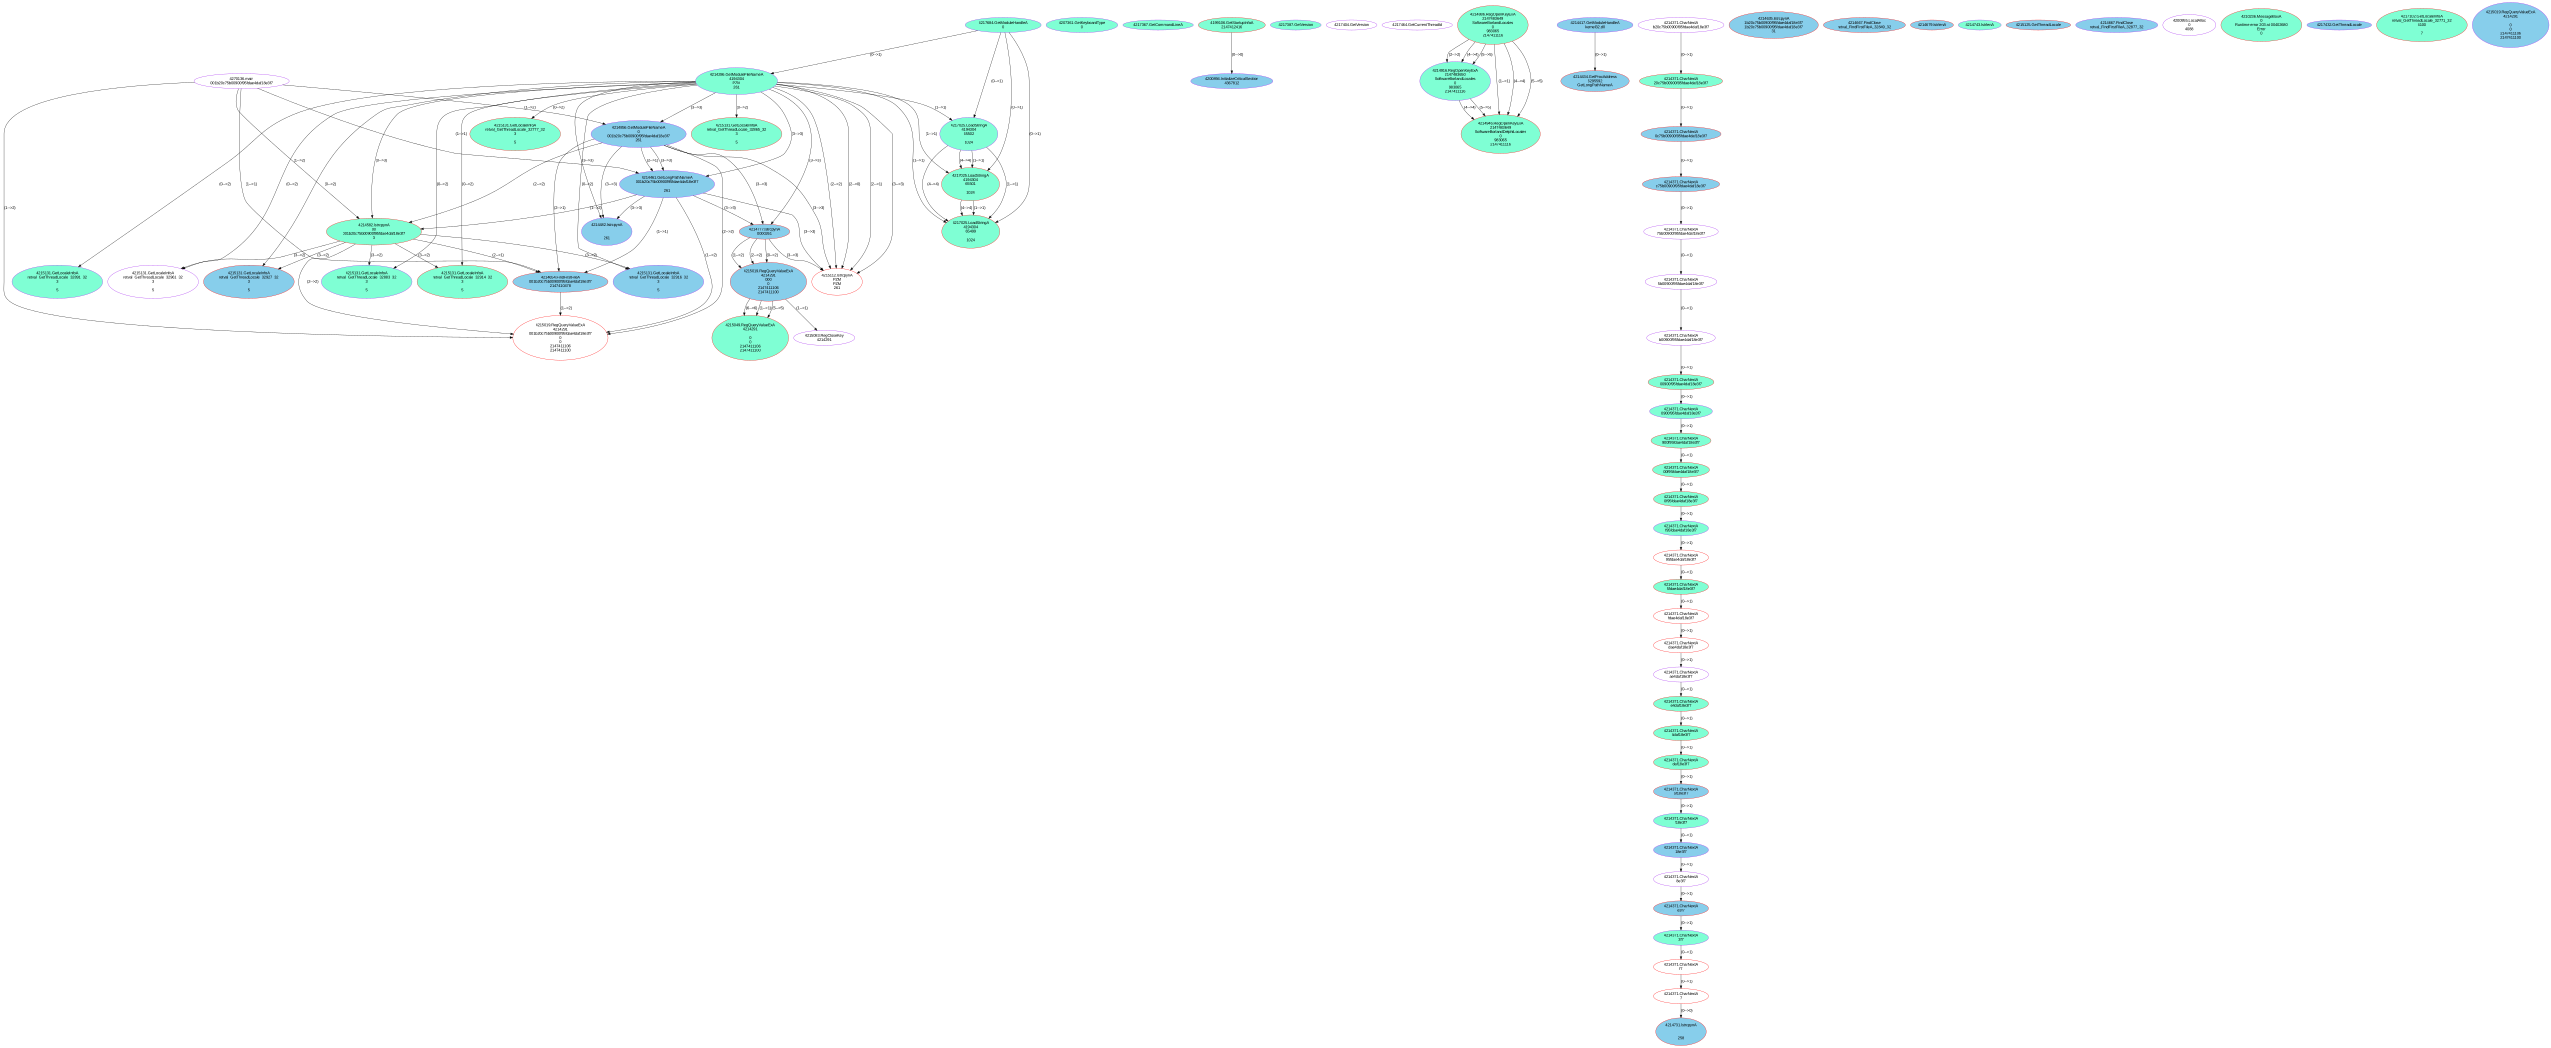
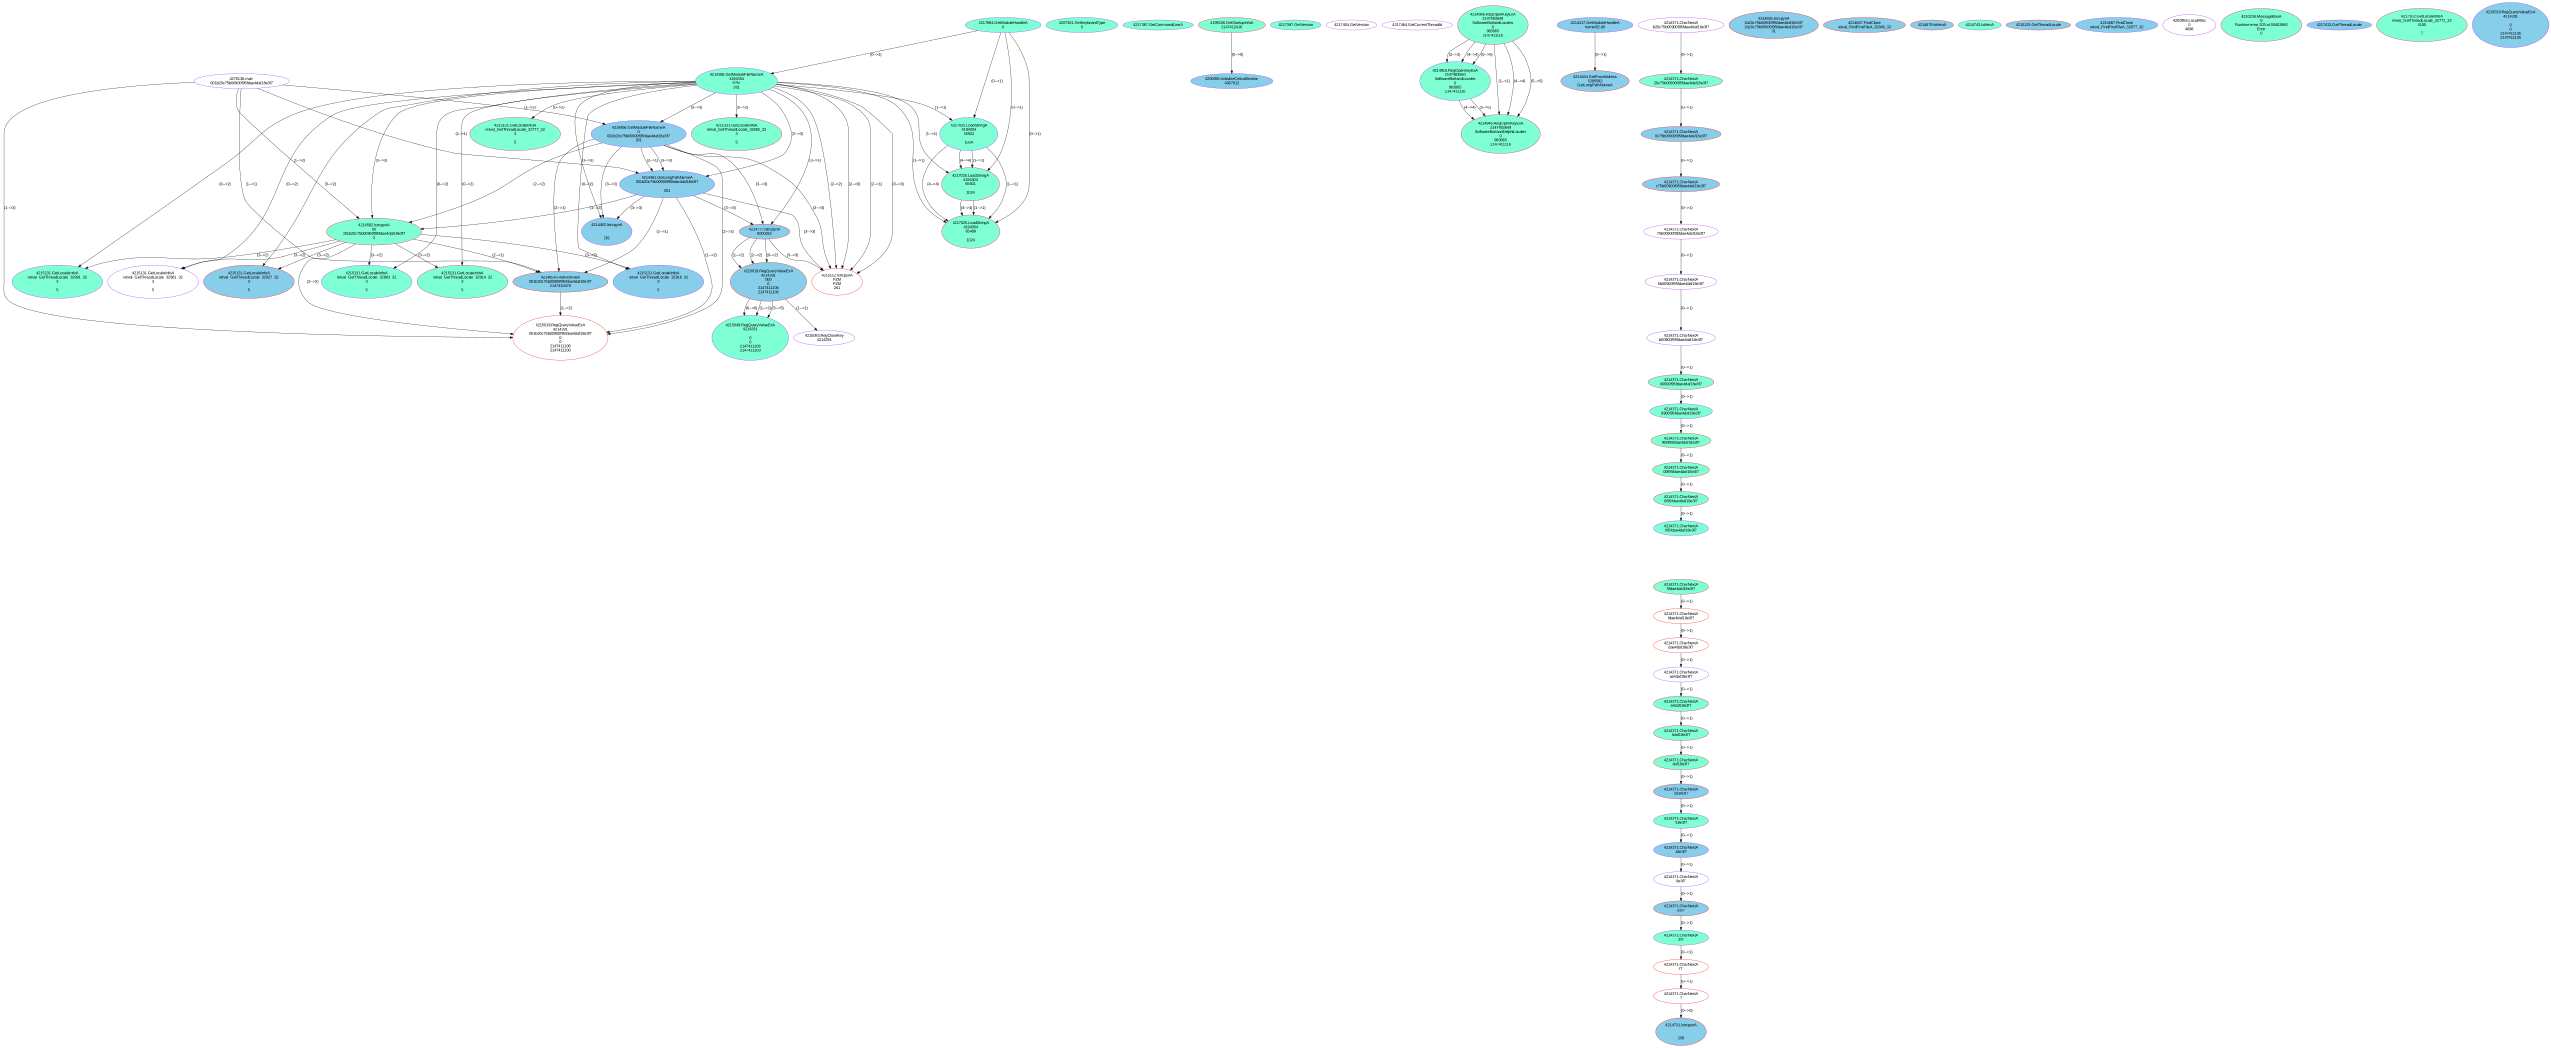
edge "4214582.lstrcpynA 00 001b20c75b00900f95fdae4daf18e3f7 3" -> "4215131.GetLocaleInfoA retval_GetThreadLocale_32891_32 3 5": added, label "(3-->2)"
node "4215049.RegQueryValueExA 4214291 0 0 2147411106 2147411100": color red -> purple
node "4214371.CharNextA 95fdae4daf18e3f7": removed
